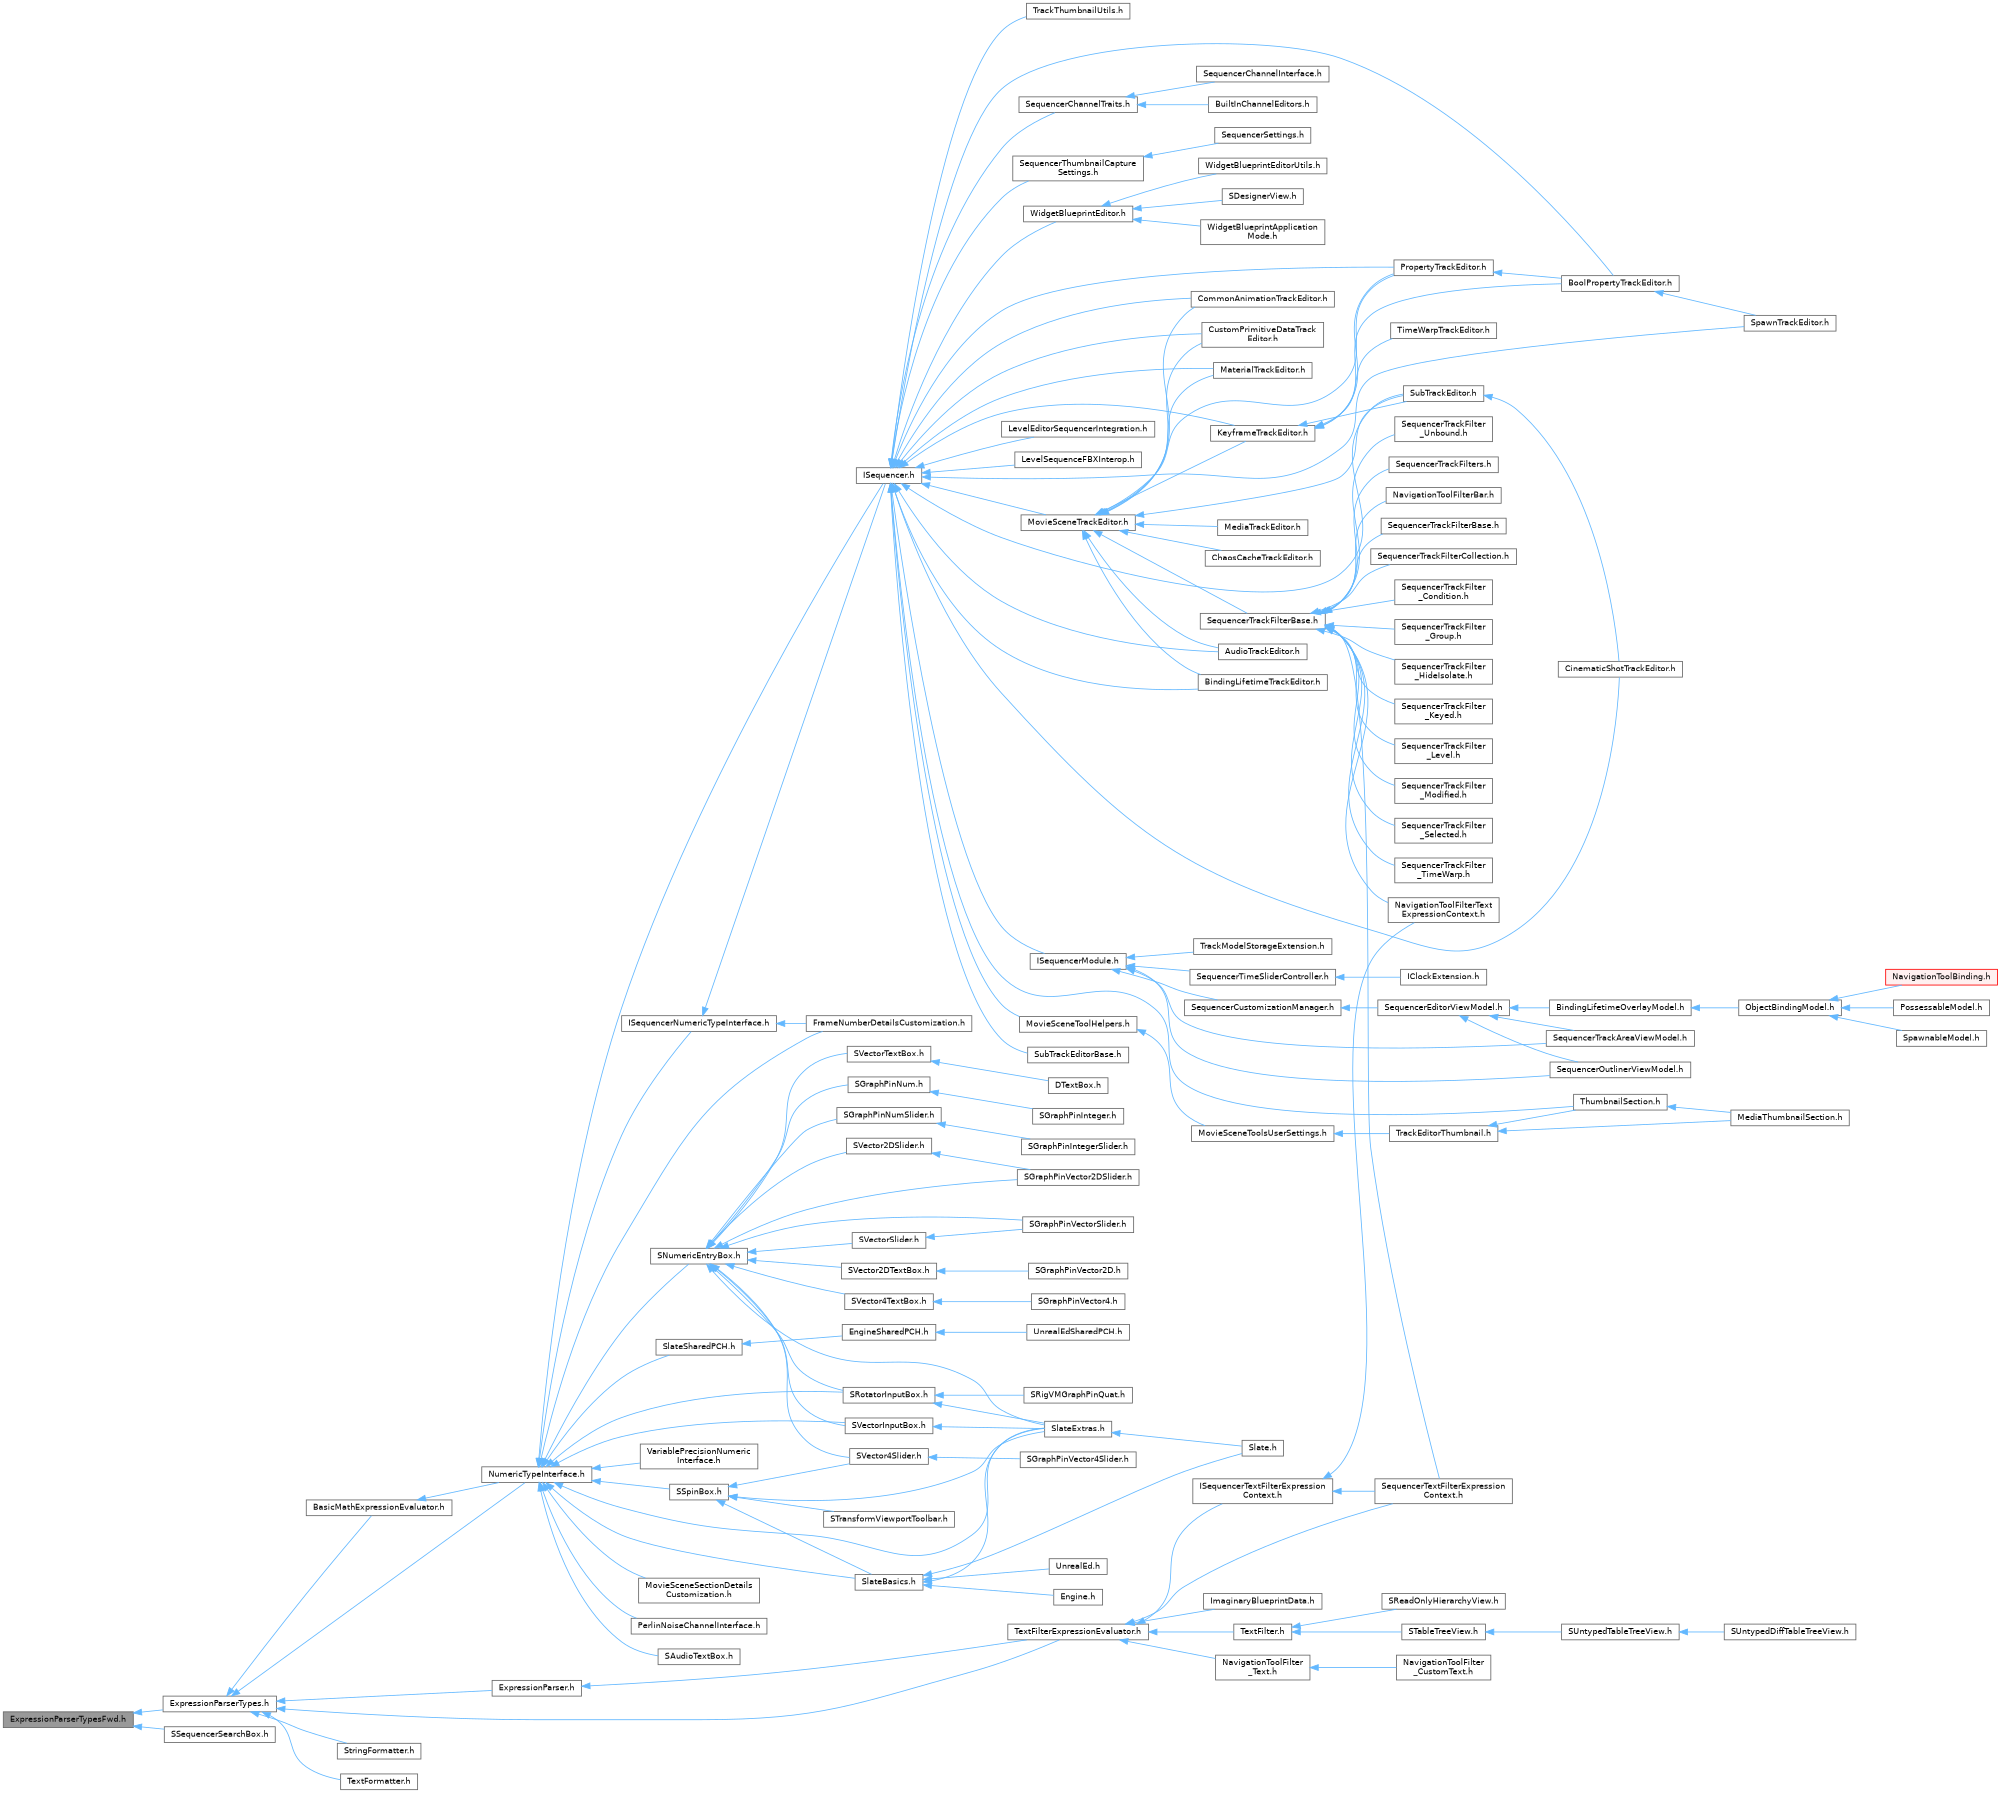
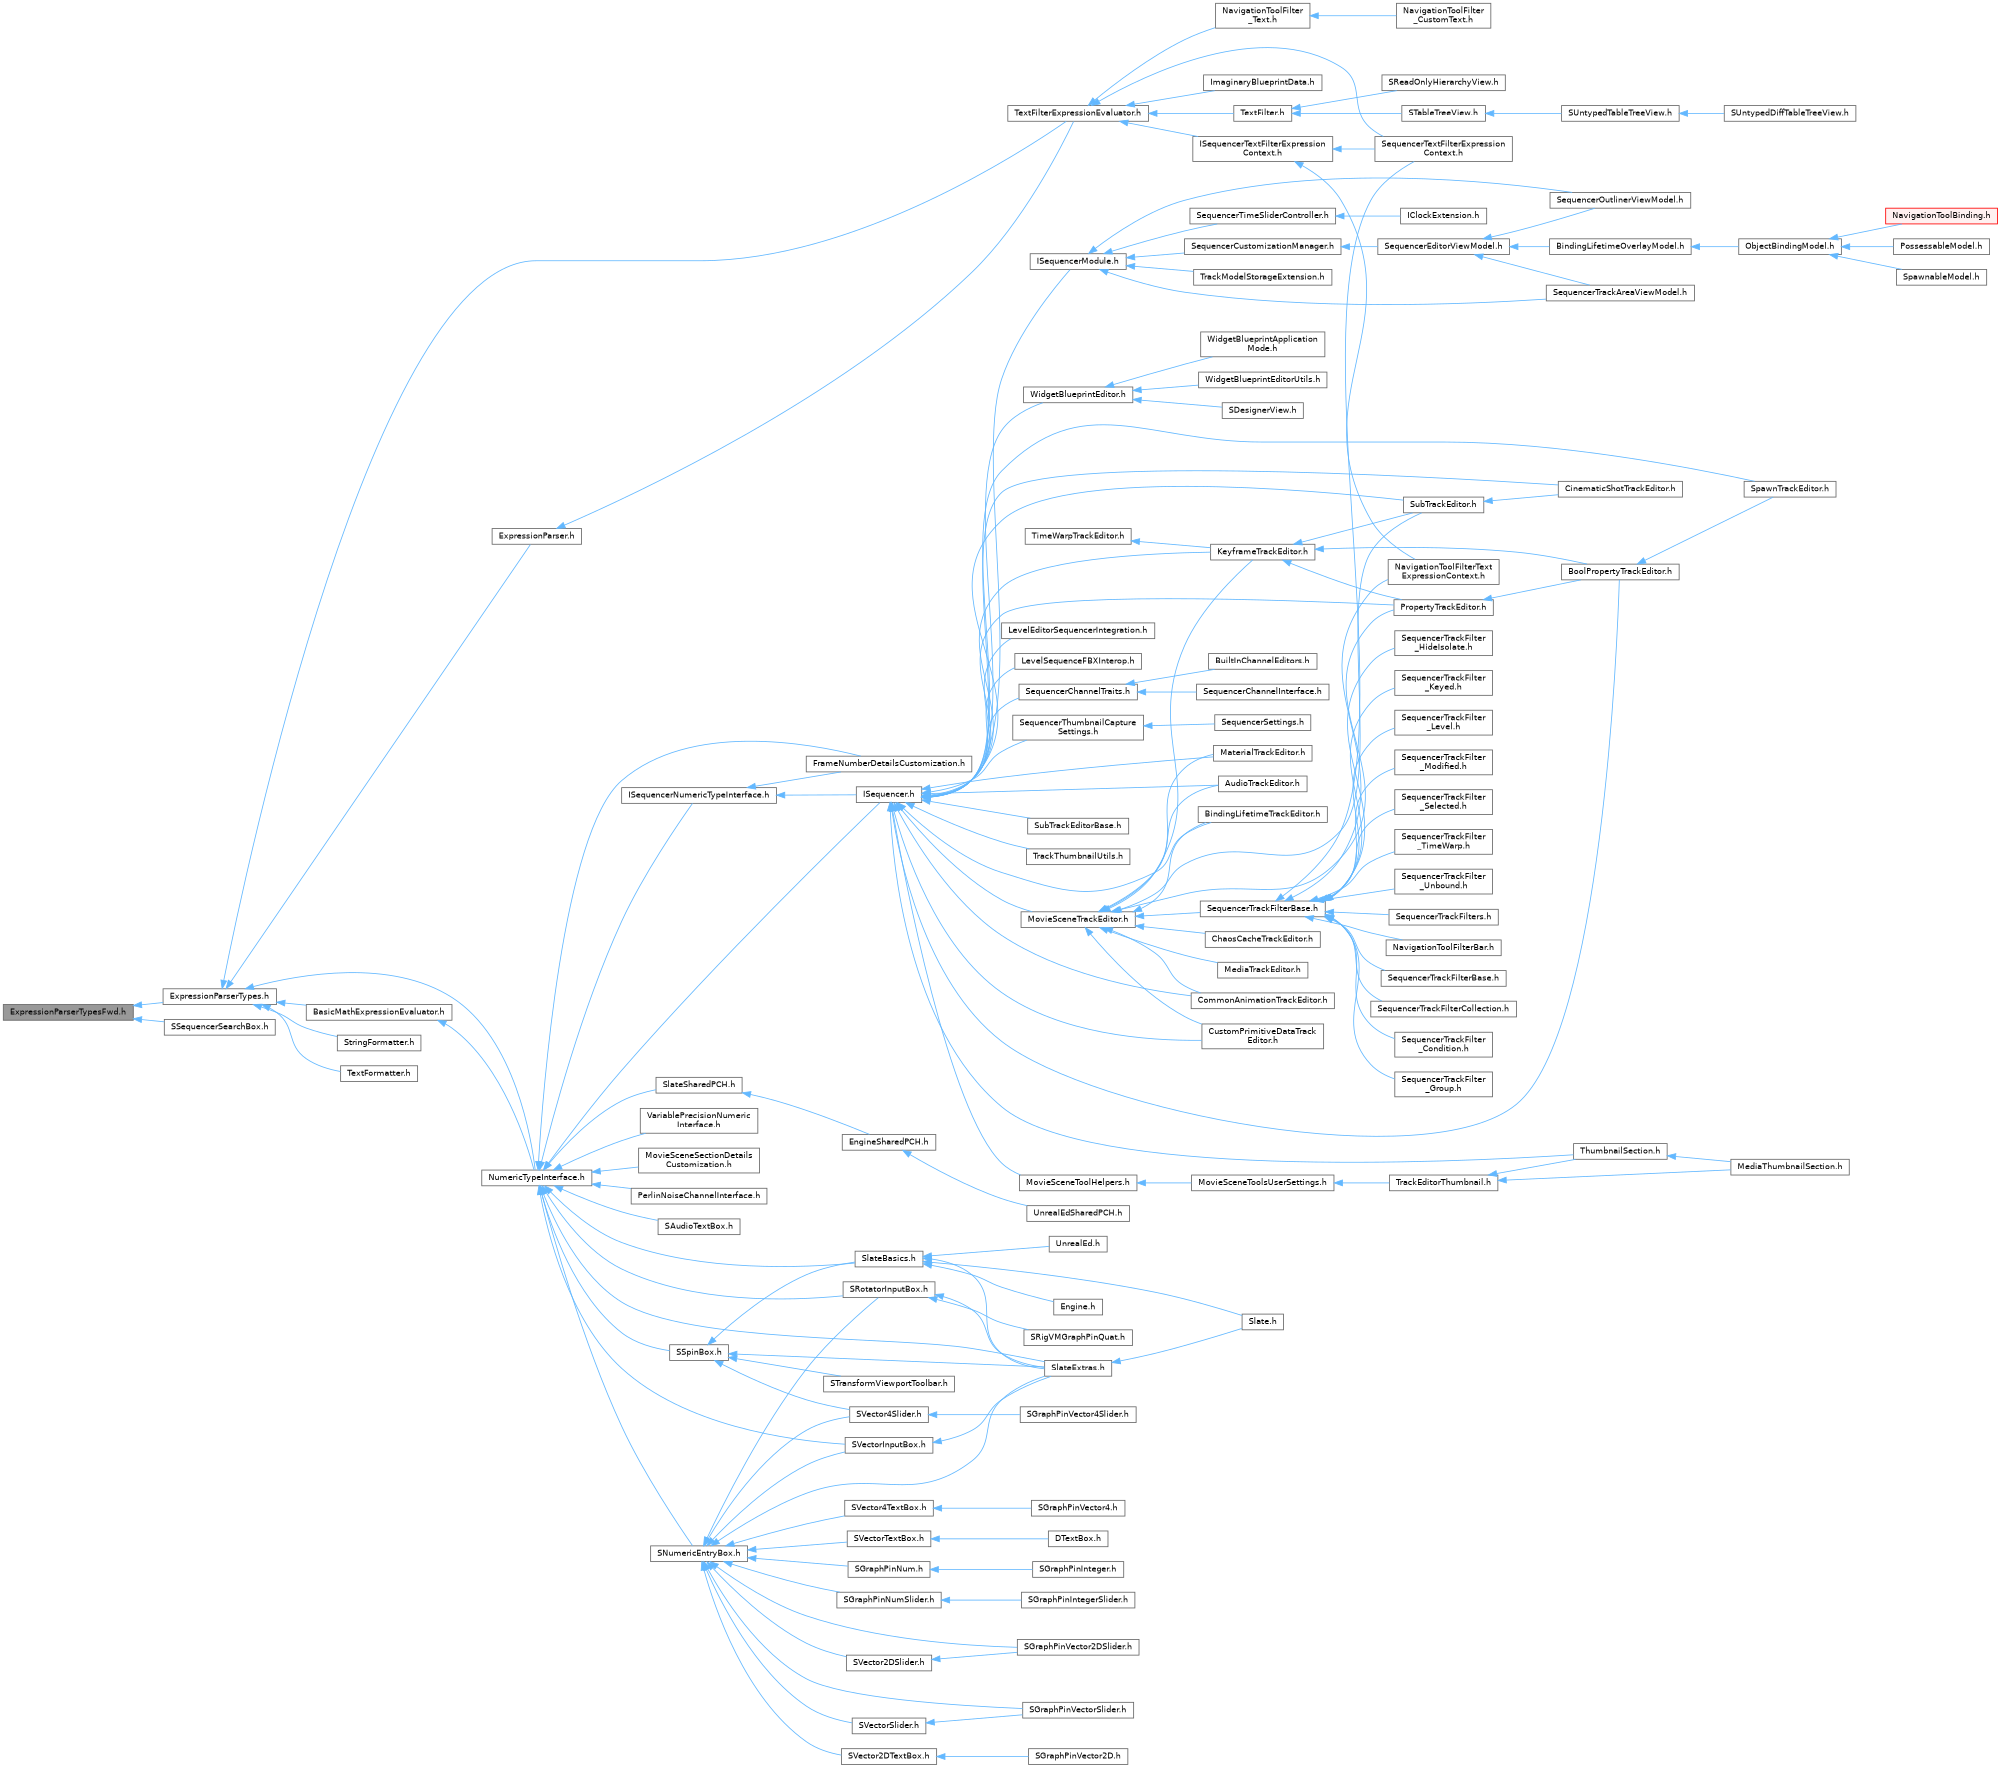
edge "TimeWarpTrackEditor.h" -> "KeyframeTrackEditor.h": reversed
